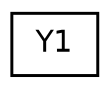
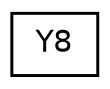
node "Y1": label "Y1" -> "Y8"
